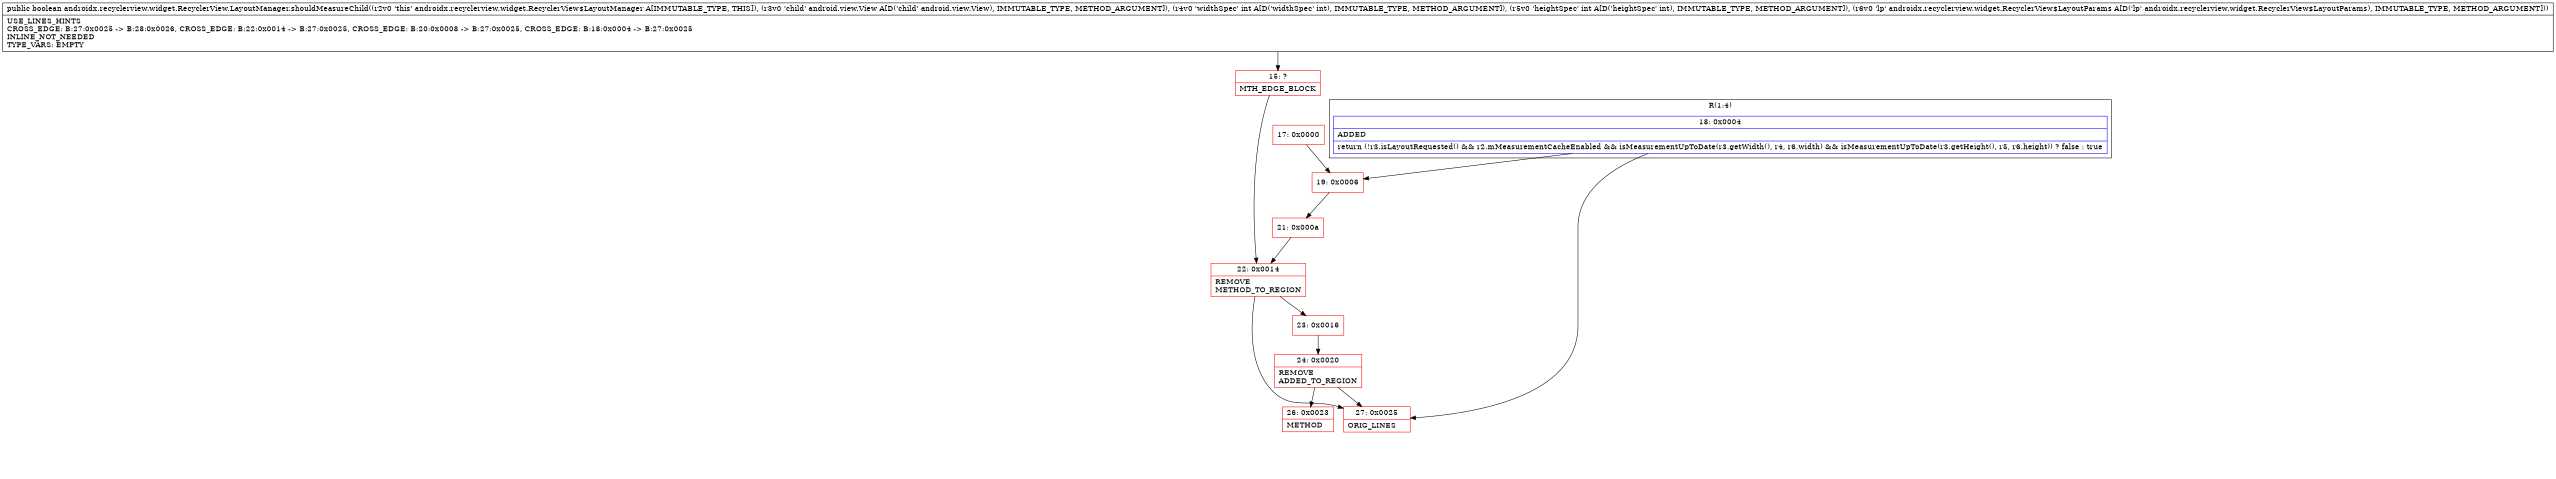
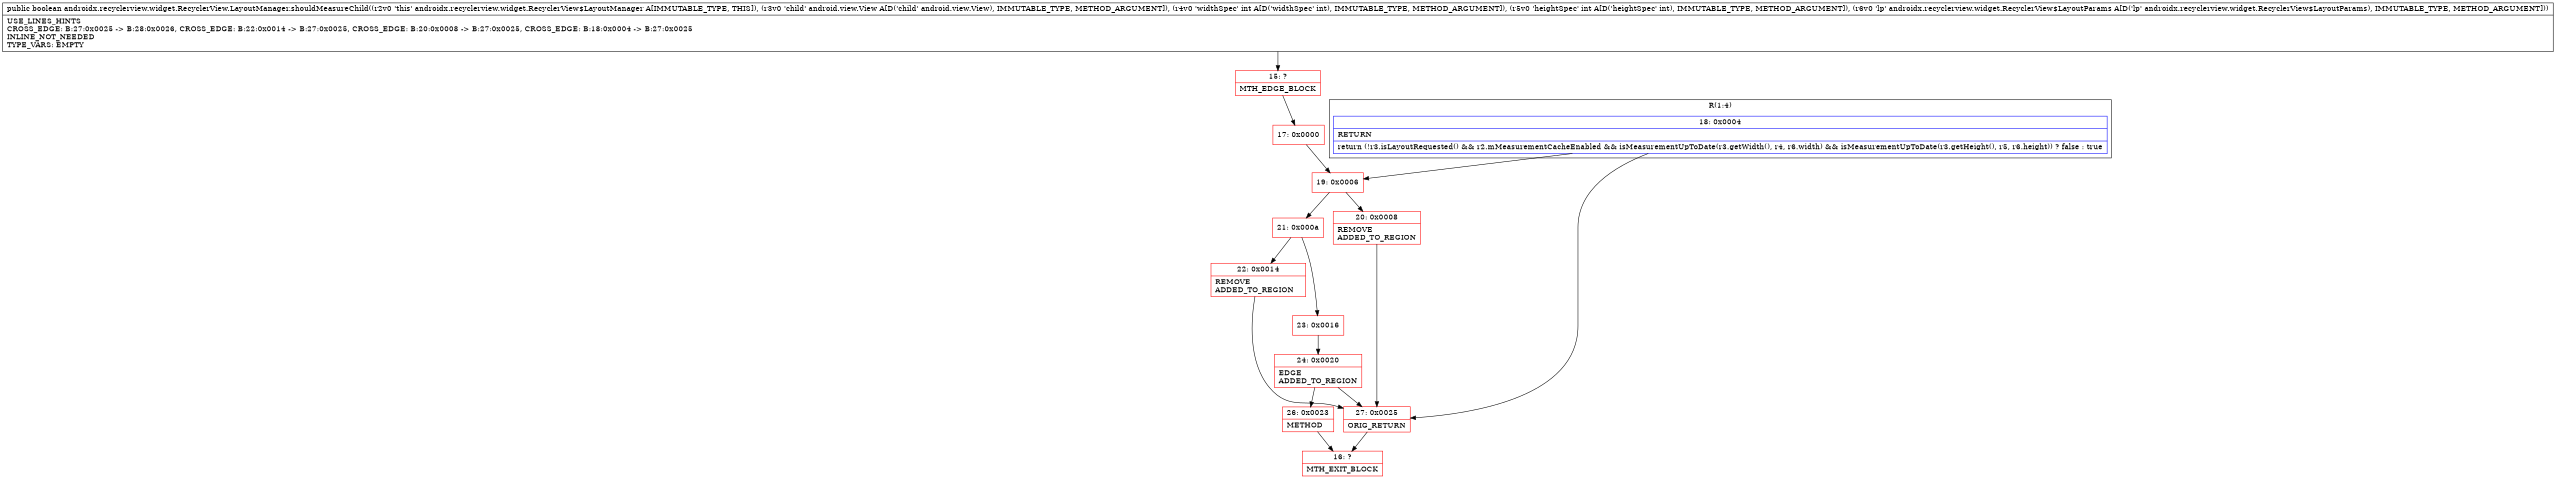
node "18: 0x0004": text "ADDED" -> "RETURN"
edge "15: ?" -> "22: 0x0014": now "15: ?" -> "17: 0x0000"
node "20: 0x0008": added
node "22: 0x0014": text "METHOD_TO_REGION" -> "ADDED_TO_REGION"
edge "22: 0x0014" -> "23: 0x0016": now "21: 0x000a" -> "23: 0x0016"
node "24: 0x0020": text "REMOVE" -> "EDGE"
node "27: 0x0025": text "ORIG_LINES" -> "ORIG_RETURN"
node "16: ?": added
